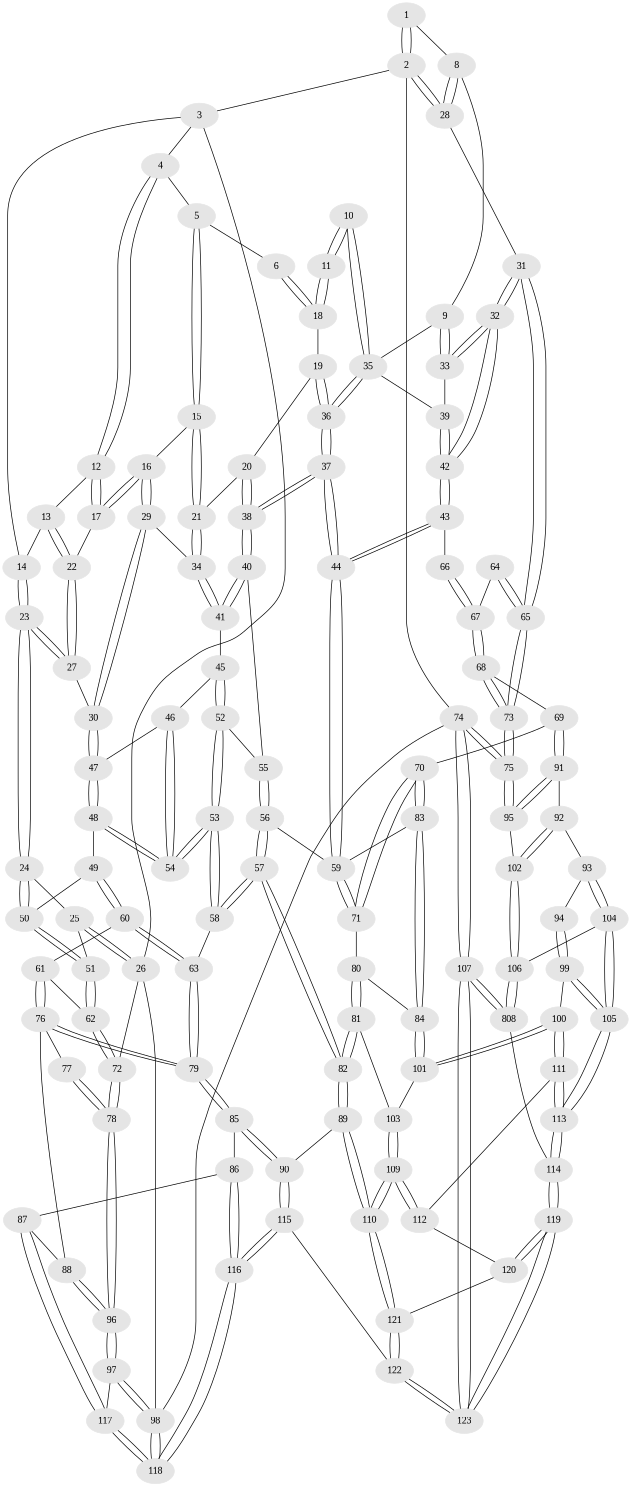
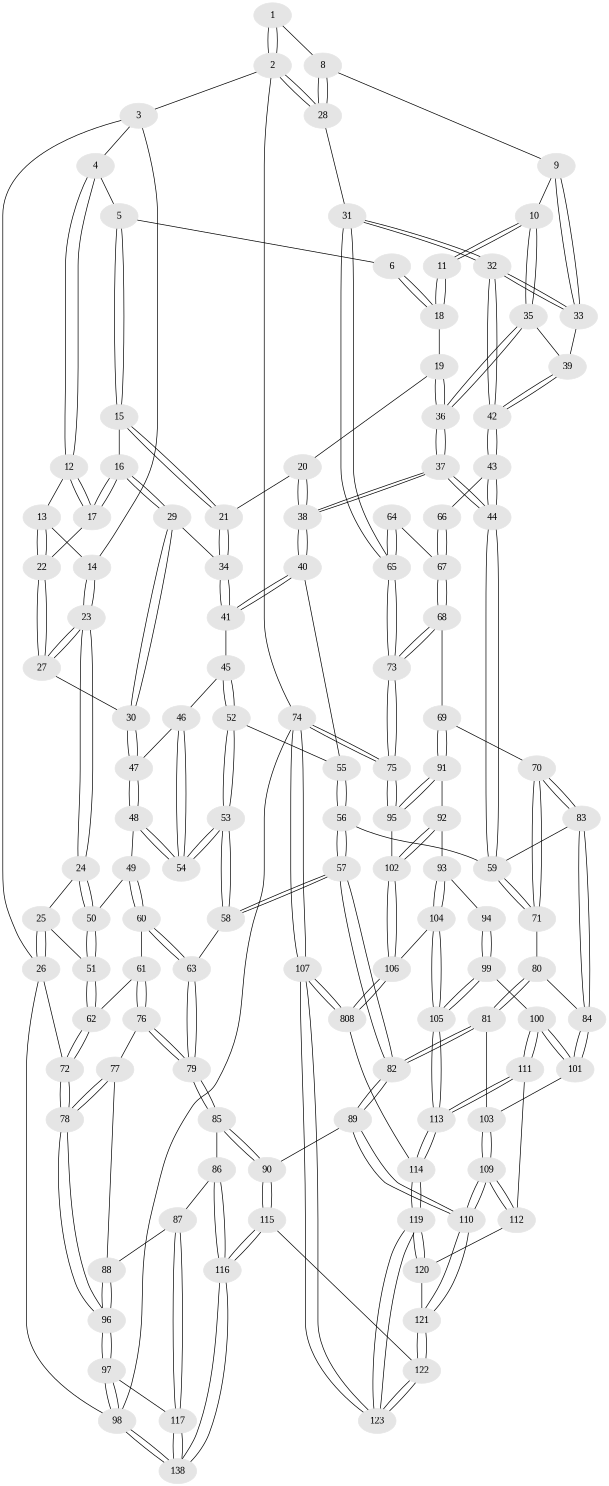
edge "9" -- "35": now "9" -- "10"
edge "76" -- "88": now "77" -- "88"
node "118": label "118" -> "138"
